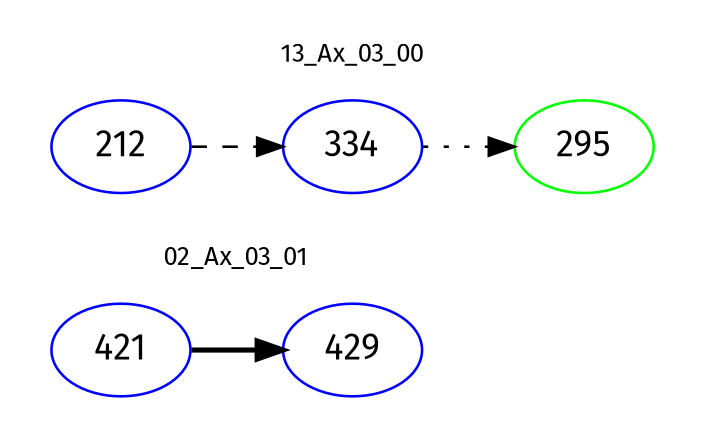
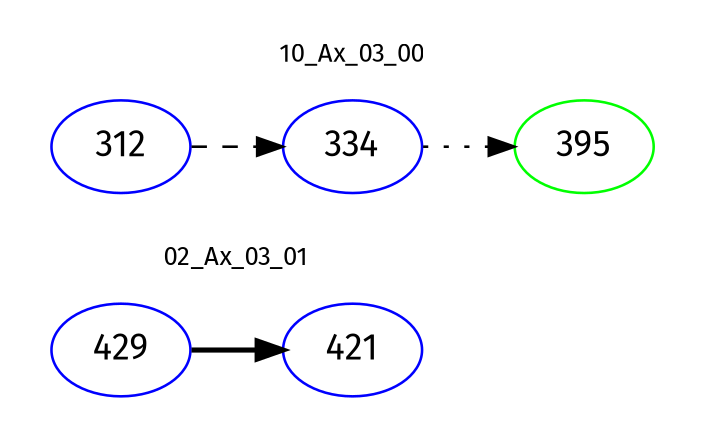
cluster "13_Ax_03_00": label "13_Ax_03_00" -> "10_Ax_03_00"
node "212": label "212" -> "312"
node "295": label "295" -> "395"
edge "421" -> "429": reversed
